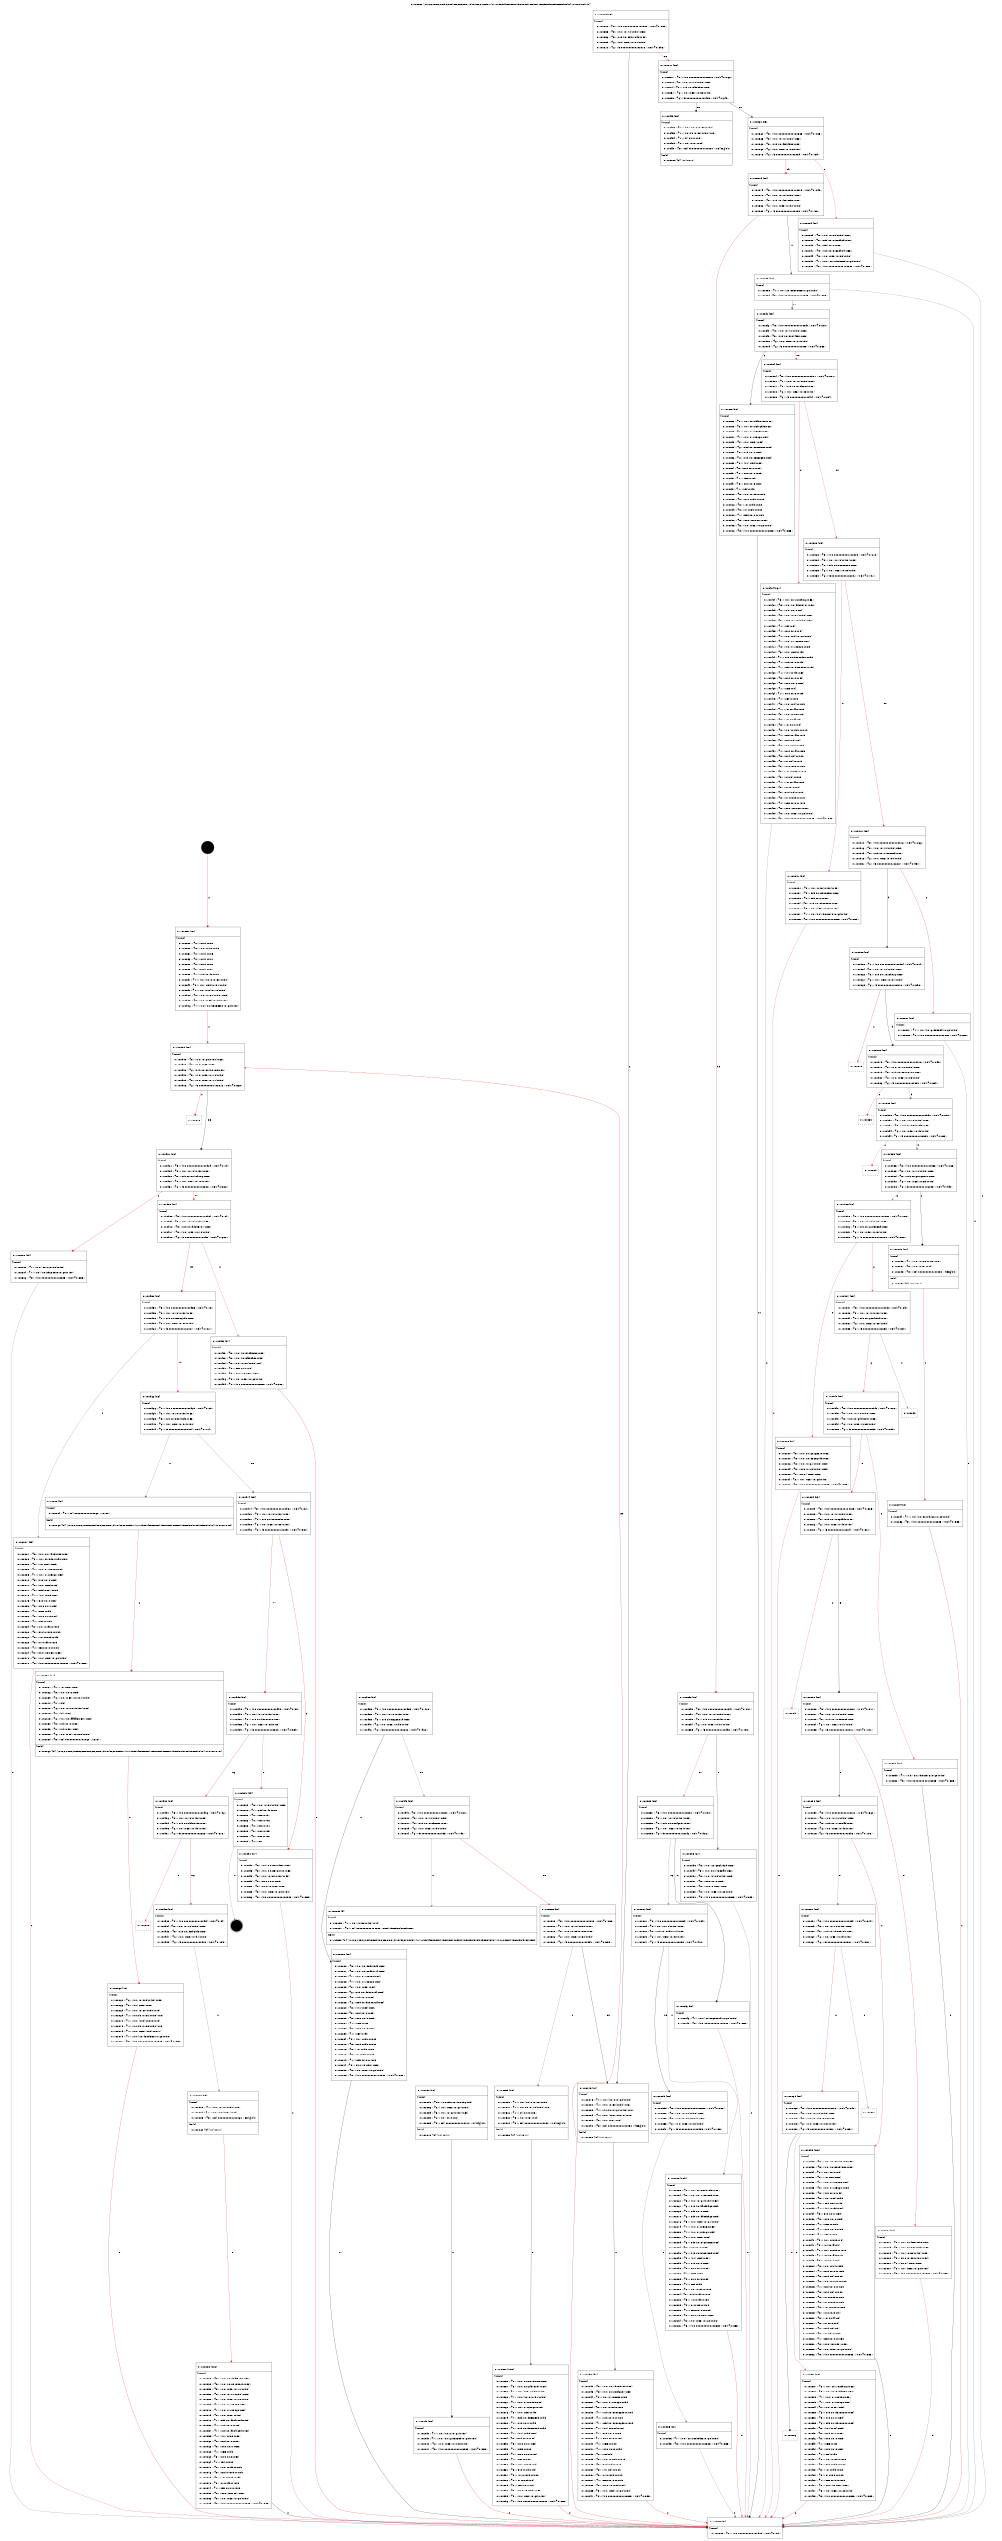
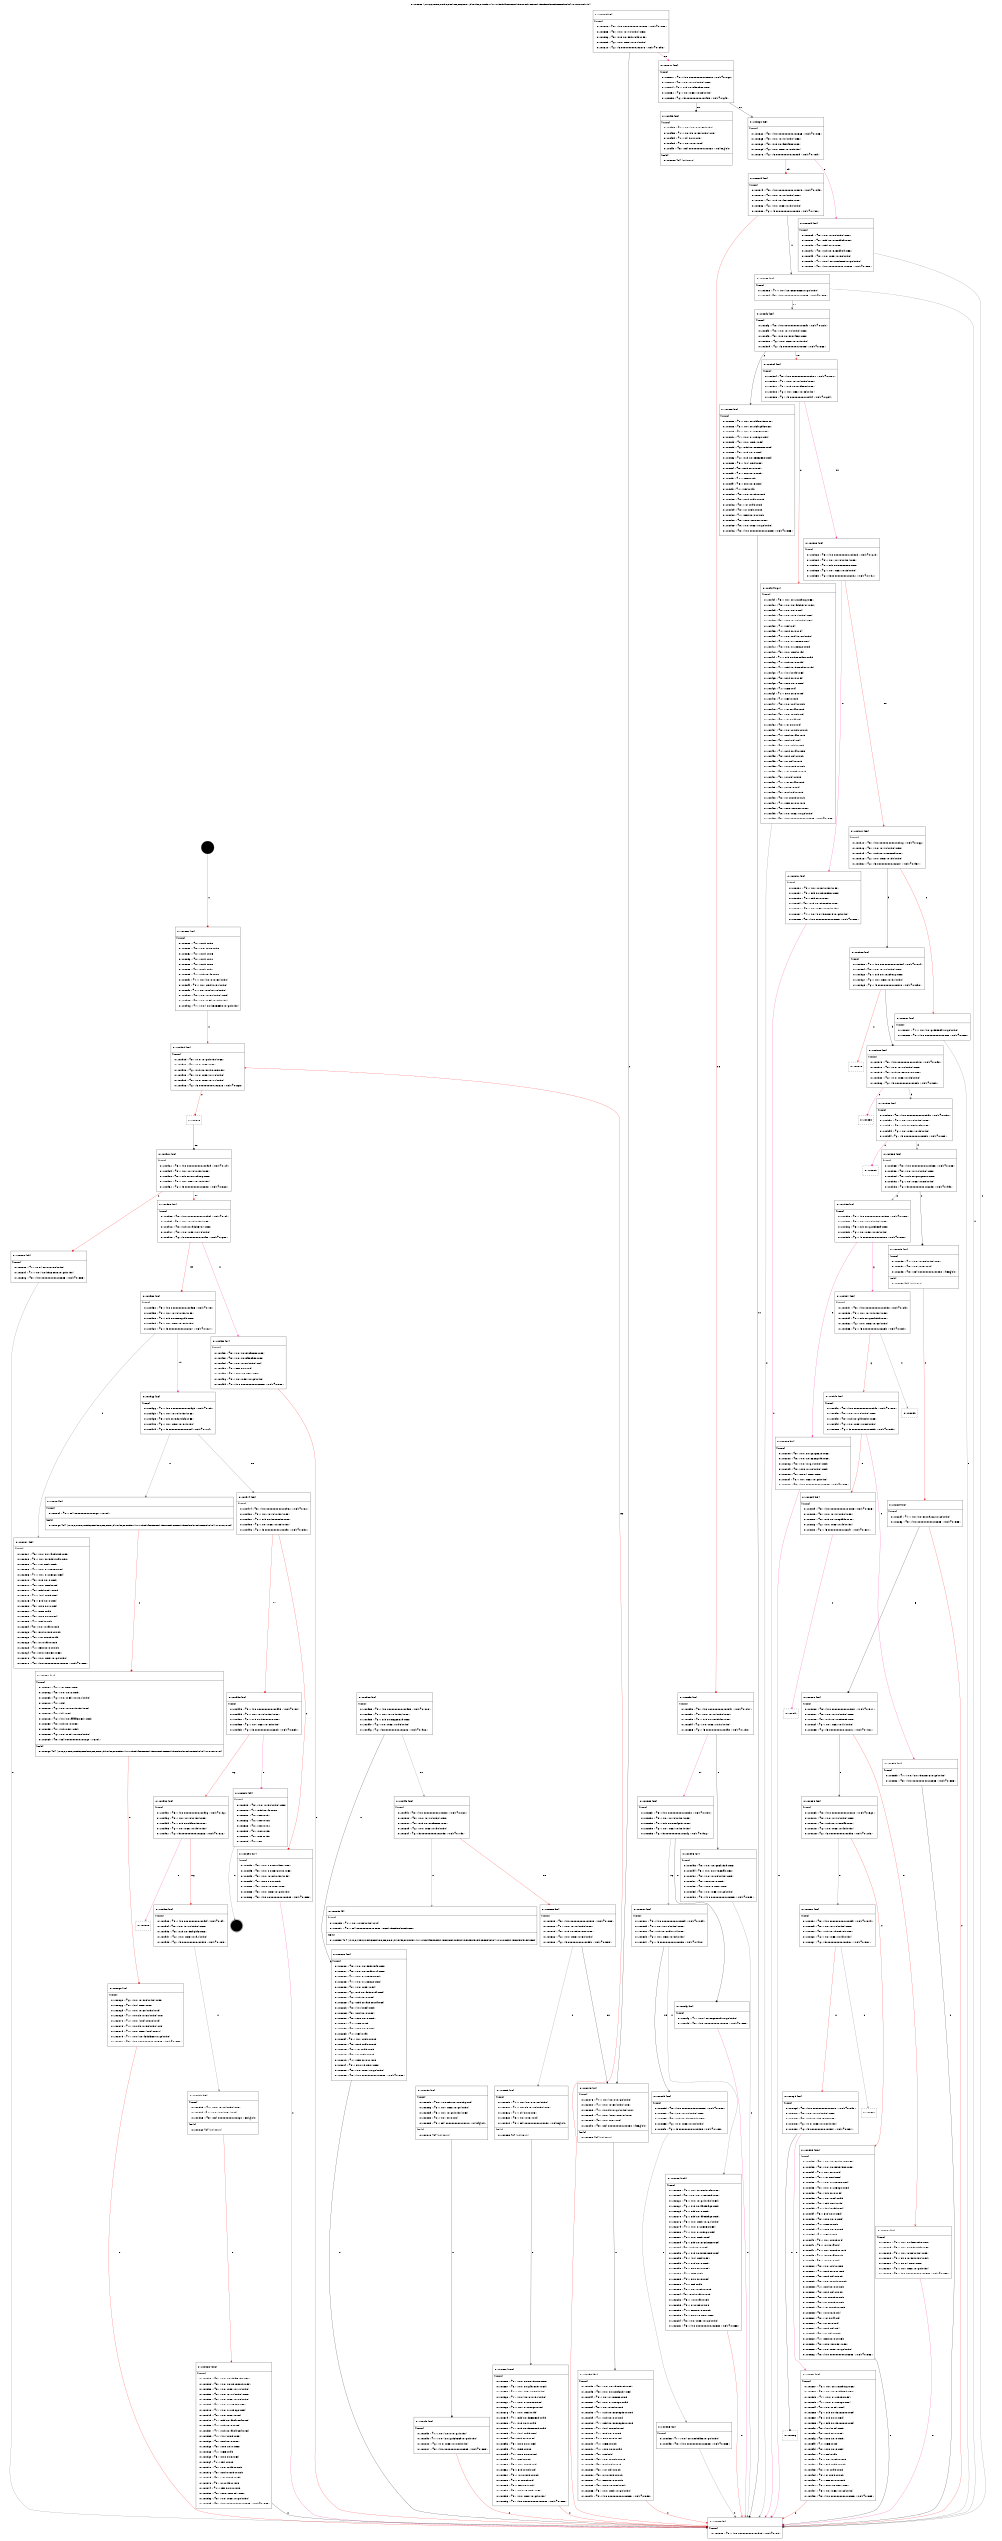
edge "0x40190d [23]" -> "0x401924 [22]": now "0x40234a" -> "0x401924 [22]"
edge "0x401c09 [25]" -> "0x401c22 [25]": now "0x4022df [12]" -> "0x401c22 [25]"
edge "0x402127 [83]" -> "0x4023c5 [5]": removed, label "1"
